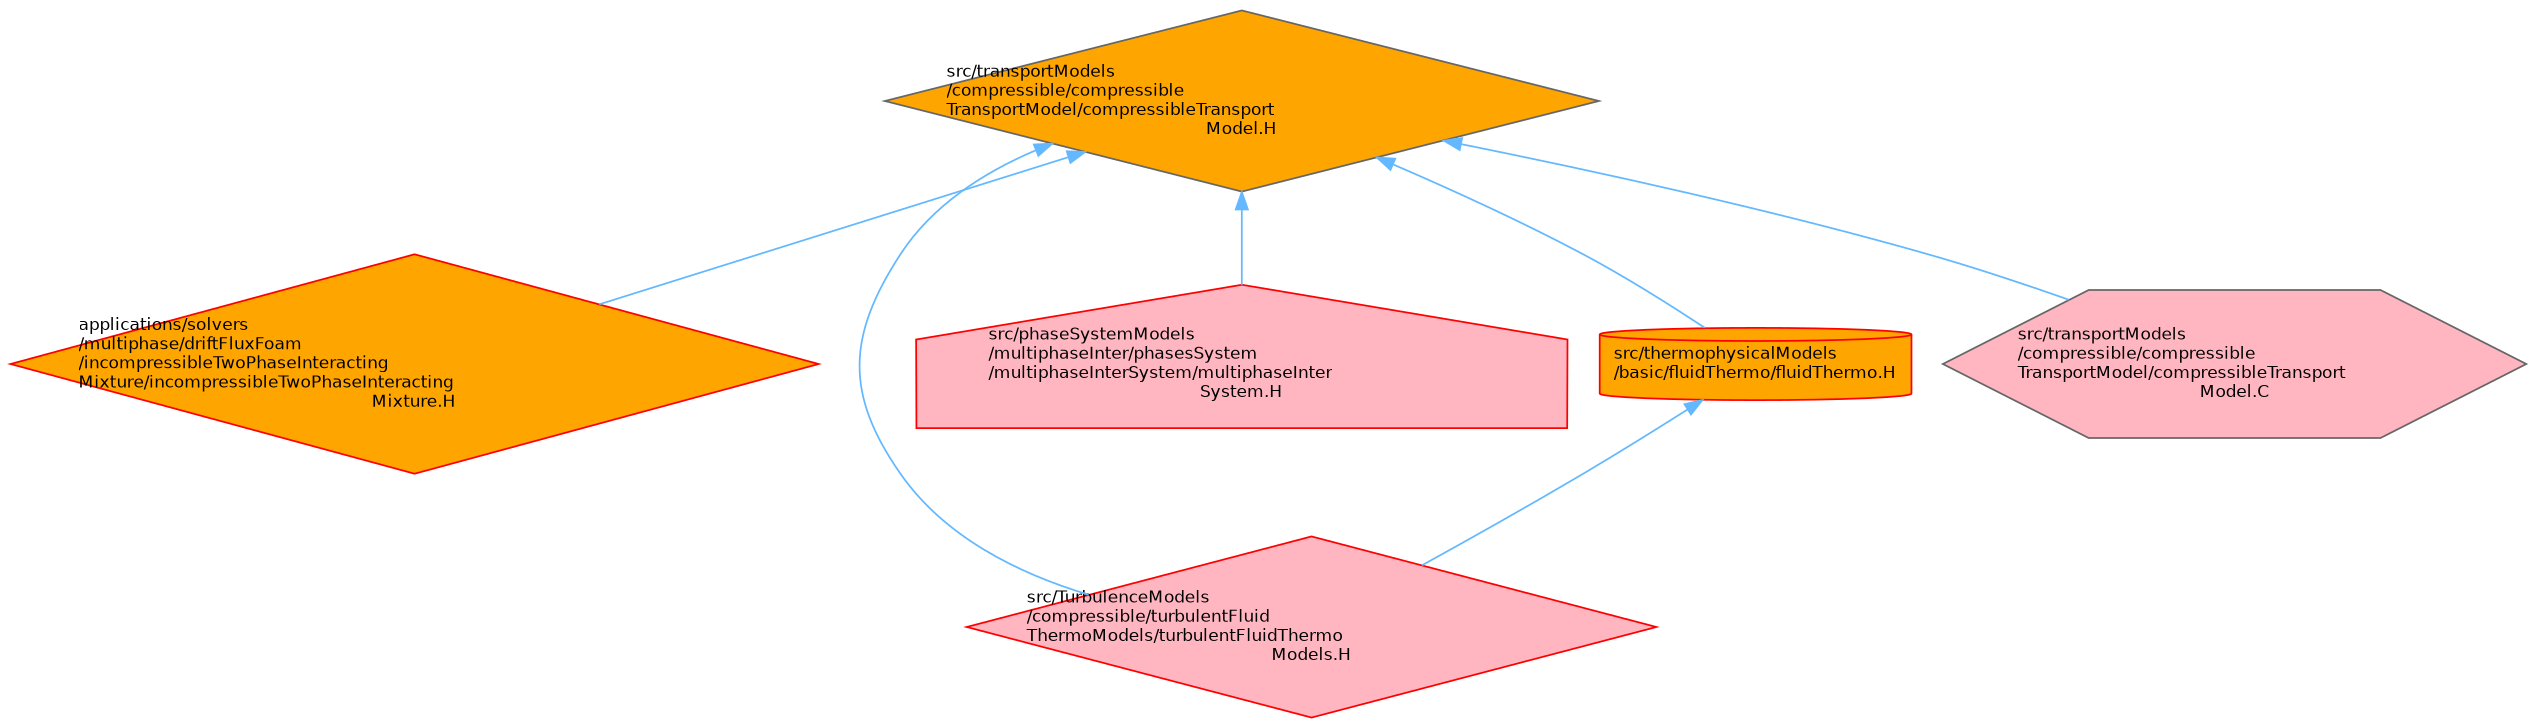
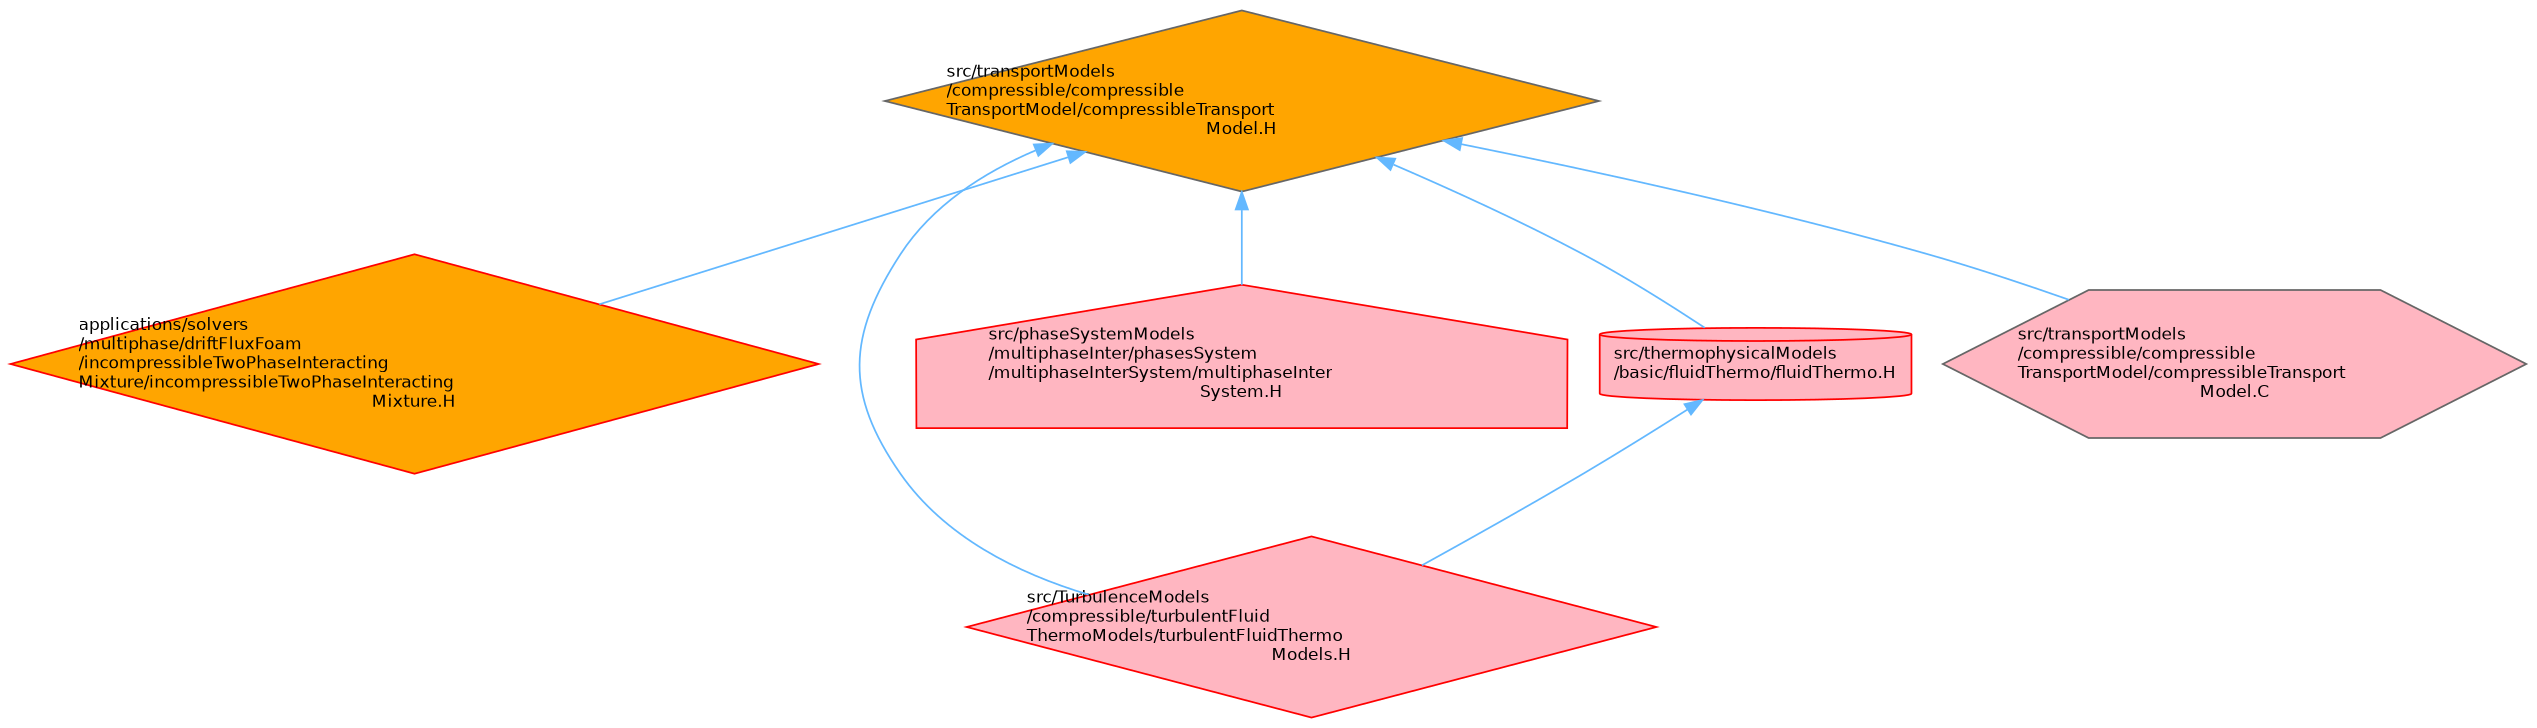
node "src/thermophysicalModels /basic/fluidThermo/fluidThermo.H": fillcolor orange -> lightpink
